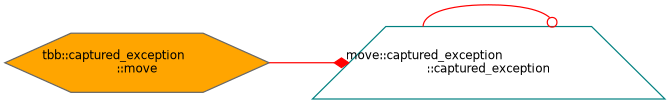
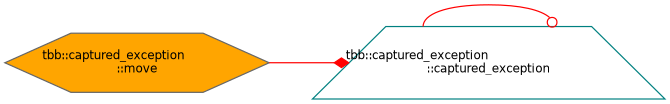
node "move::captured_exception ::captured_exception": label "move::captured_exception ::captured_exception" -> "tbb::captured_exception ::captured_exception"
